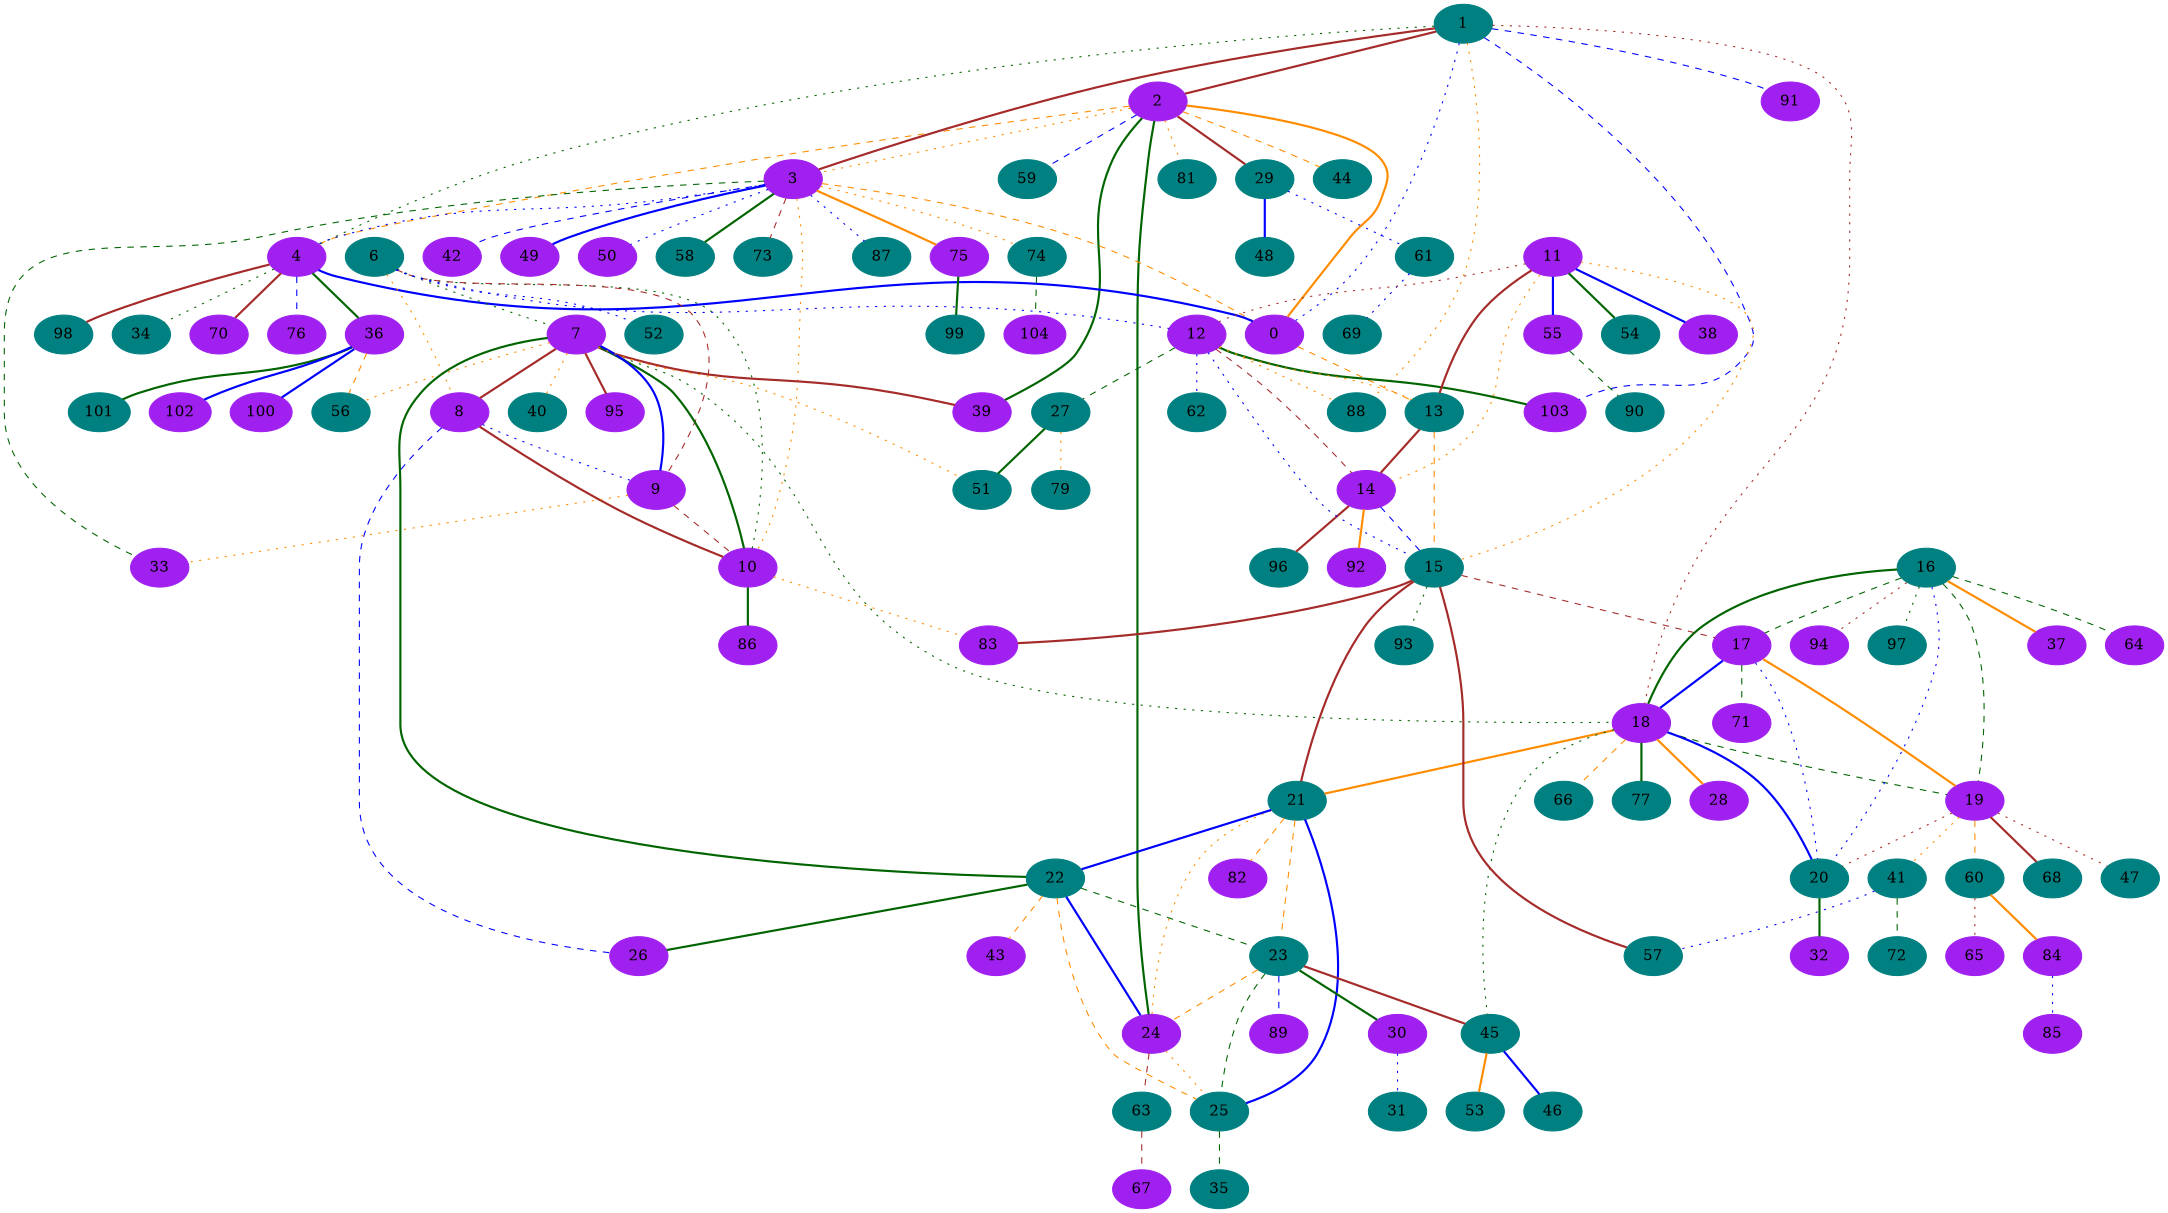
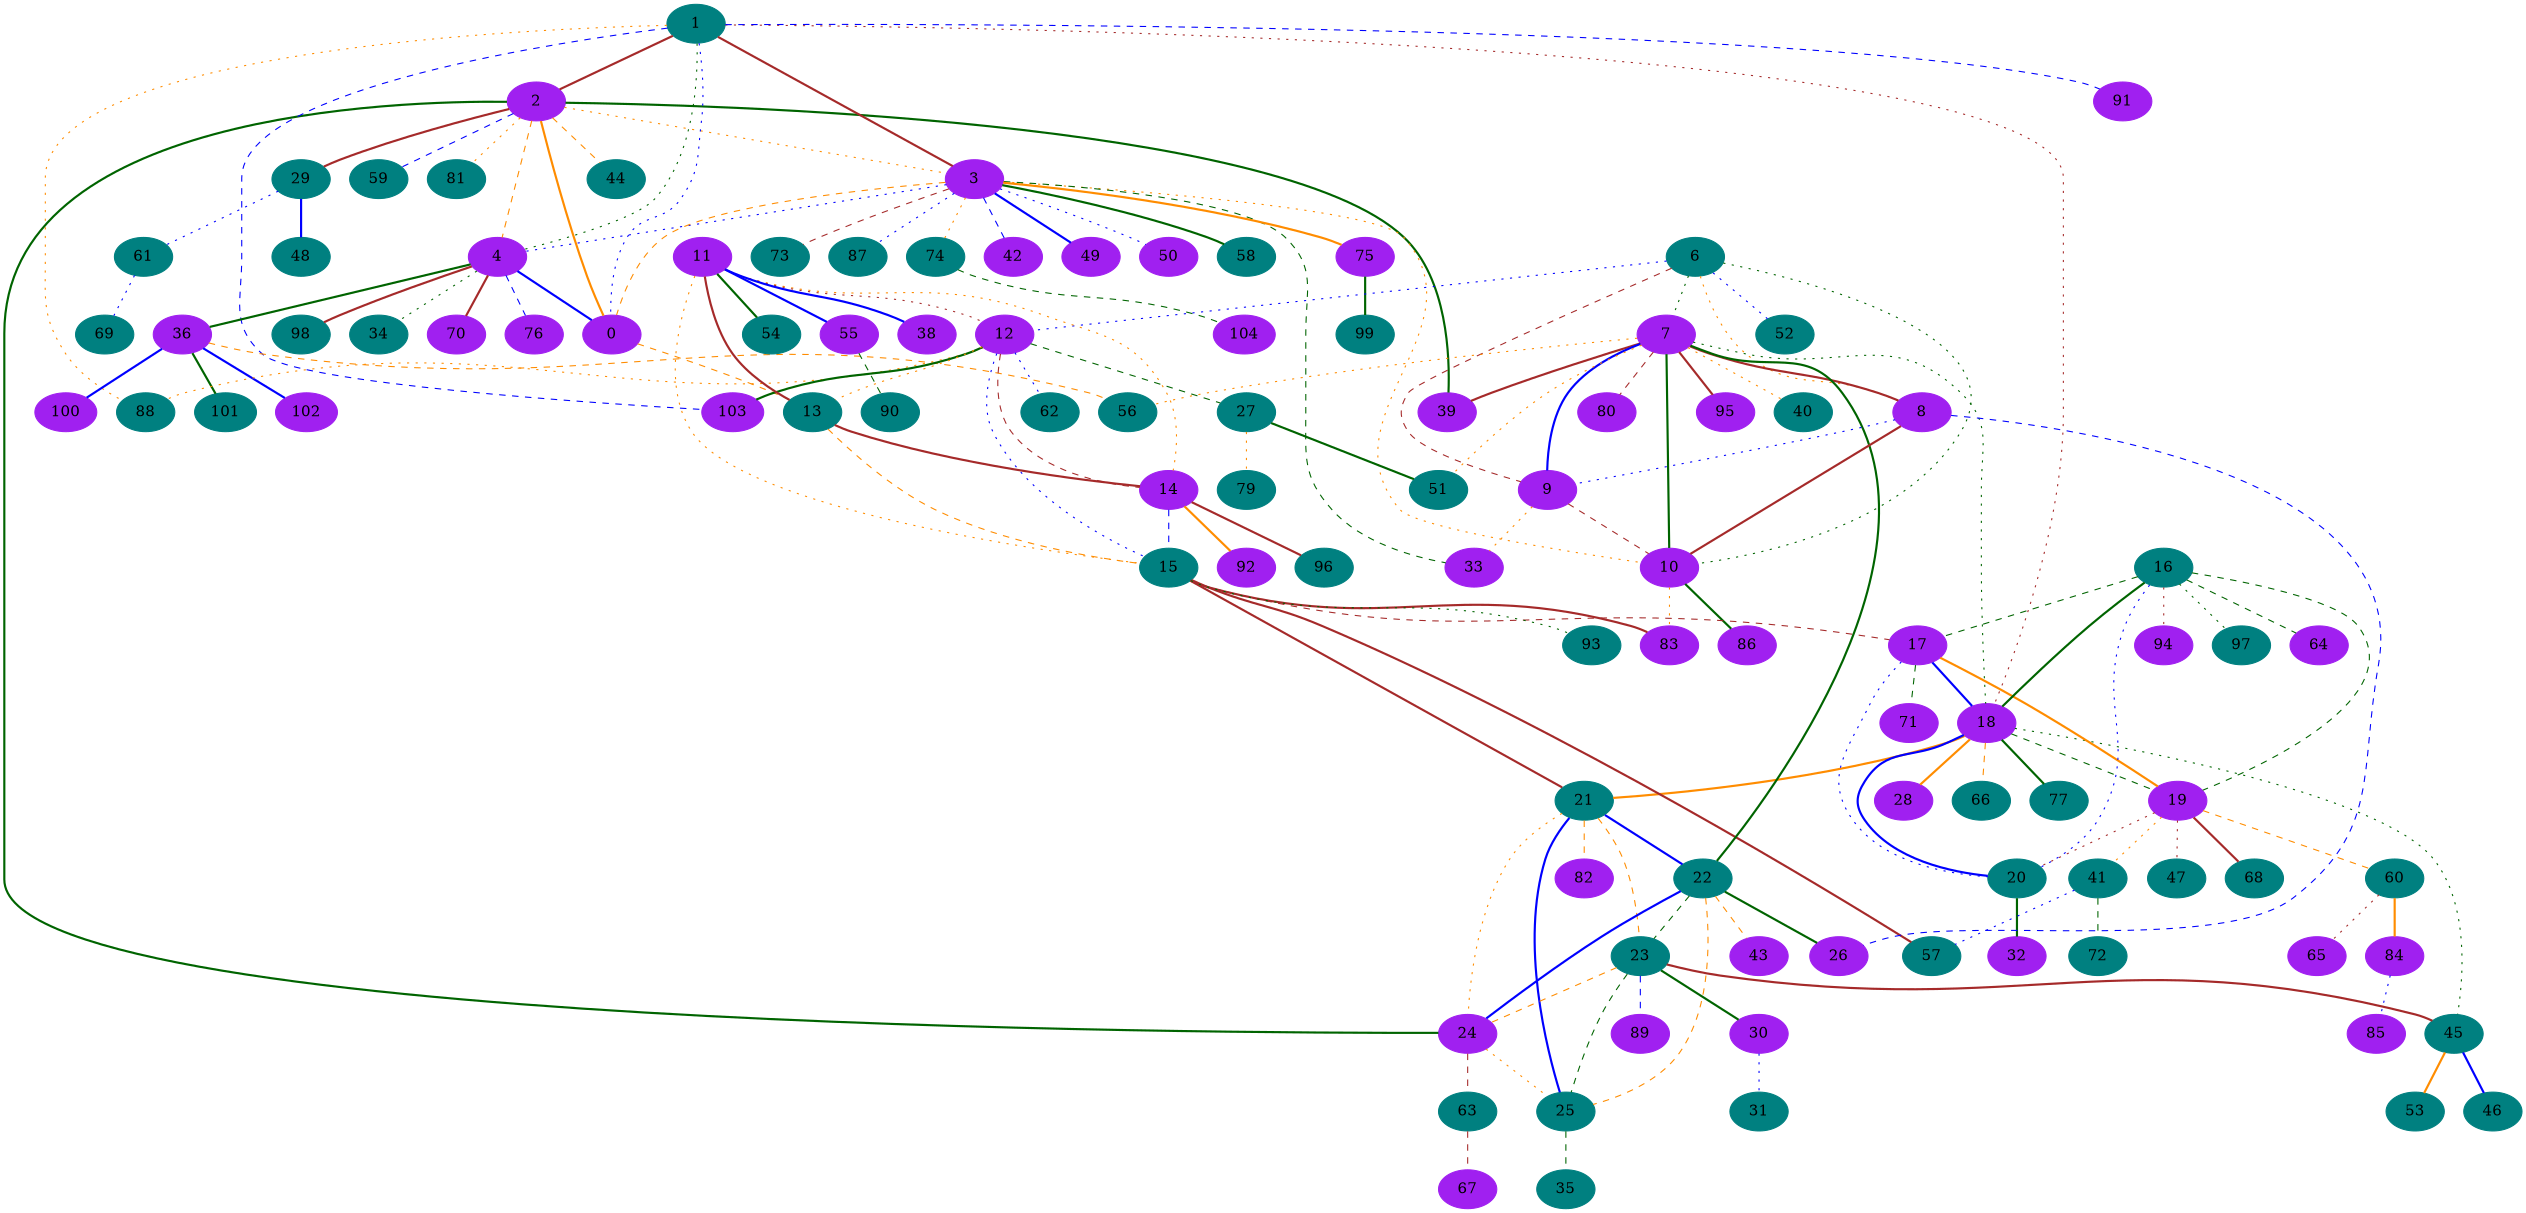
node "80": added
node "37": removed
